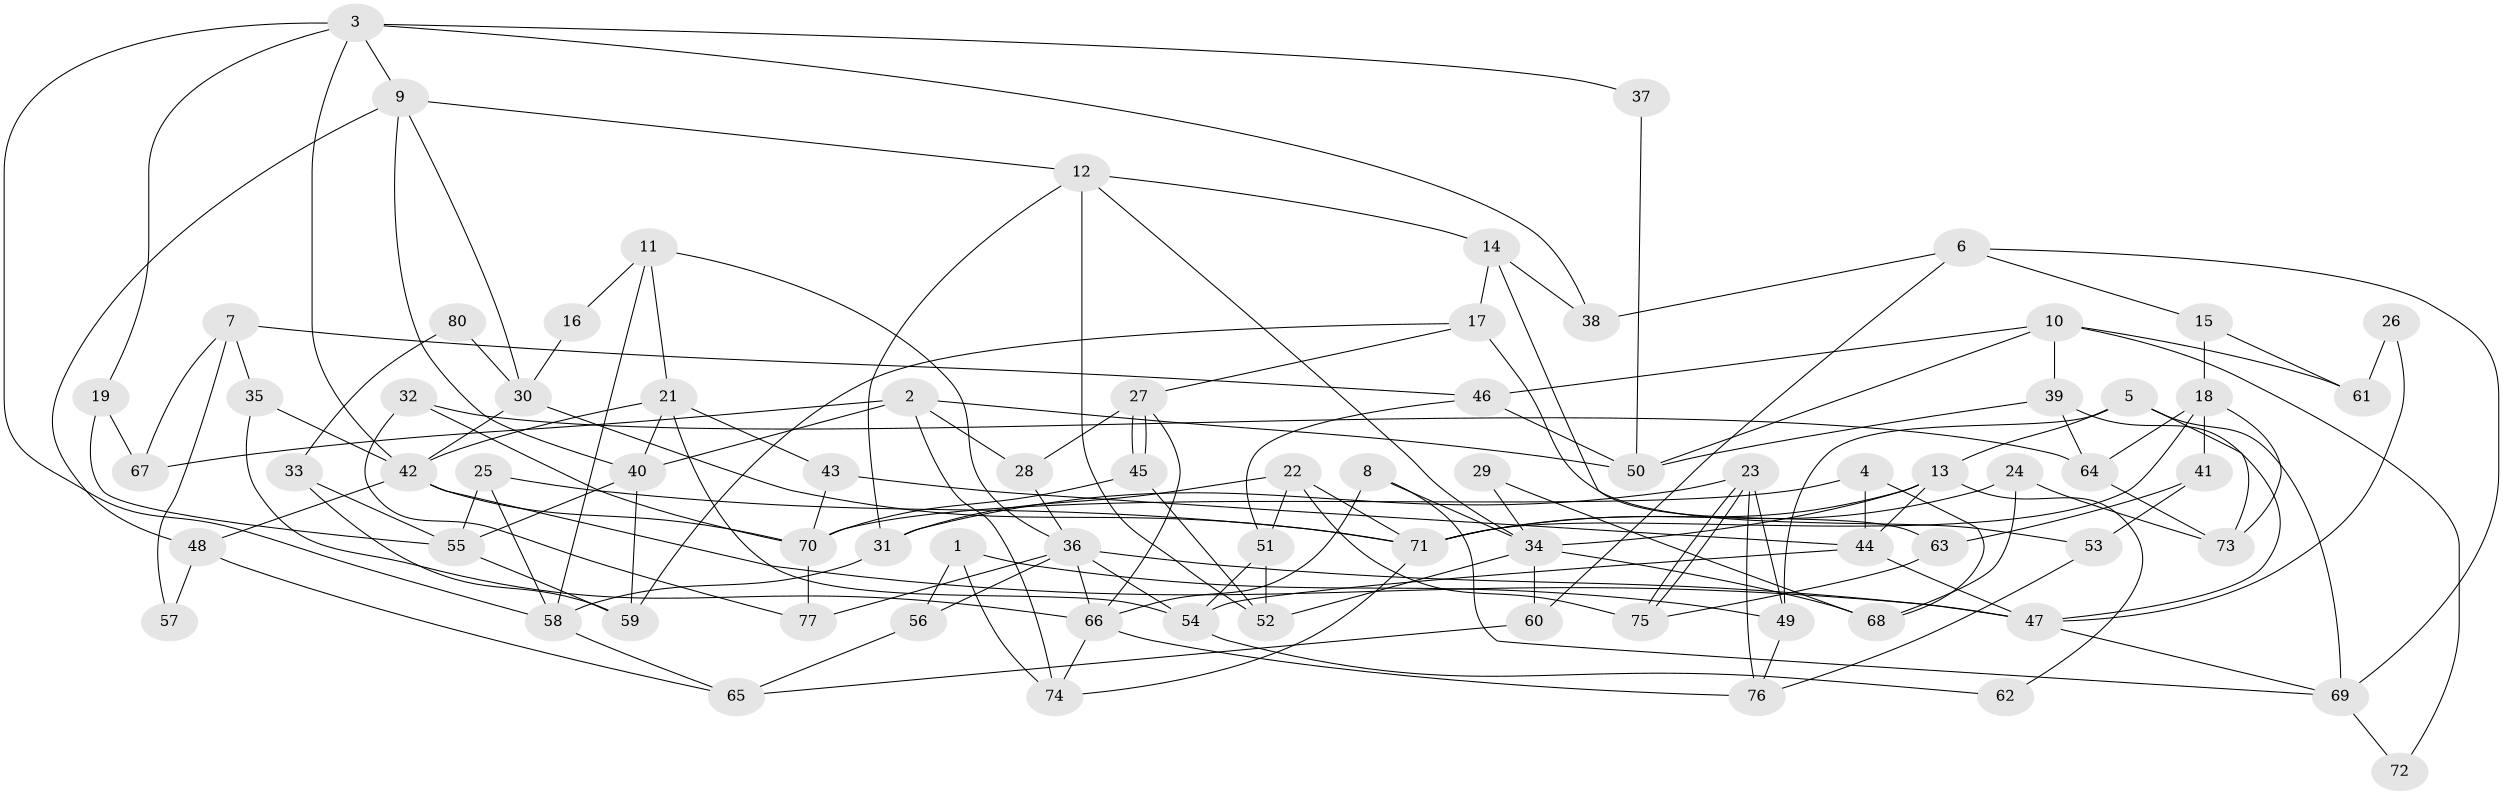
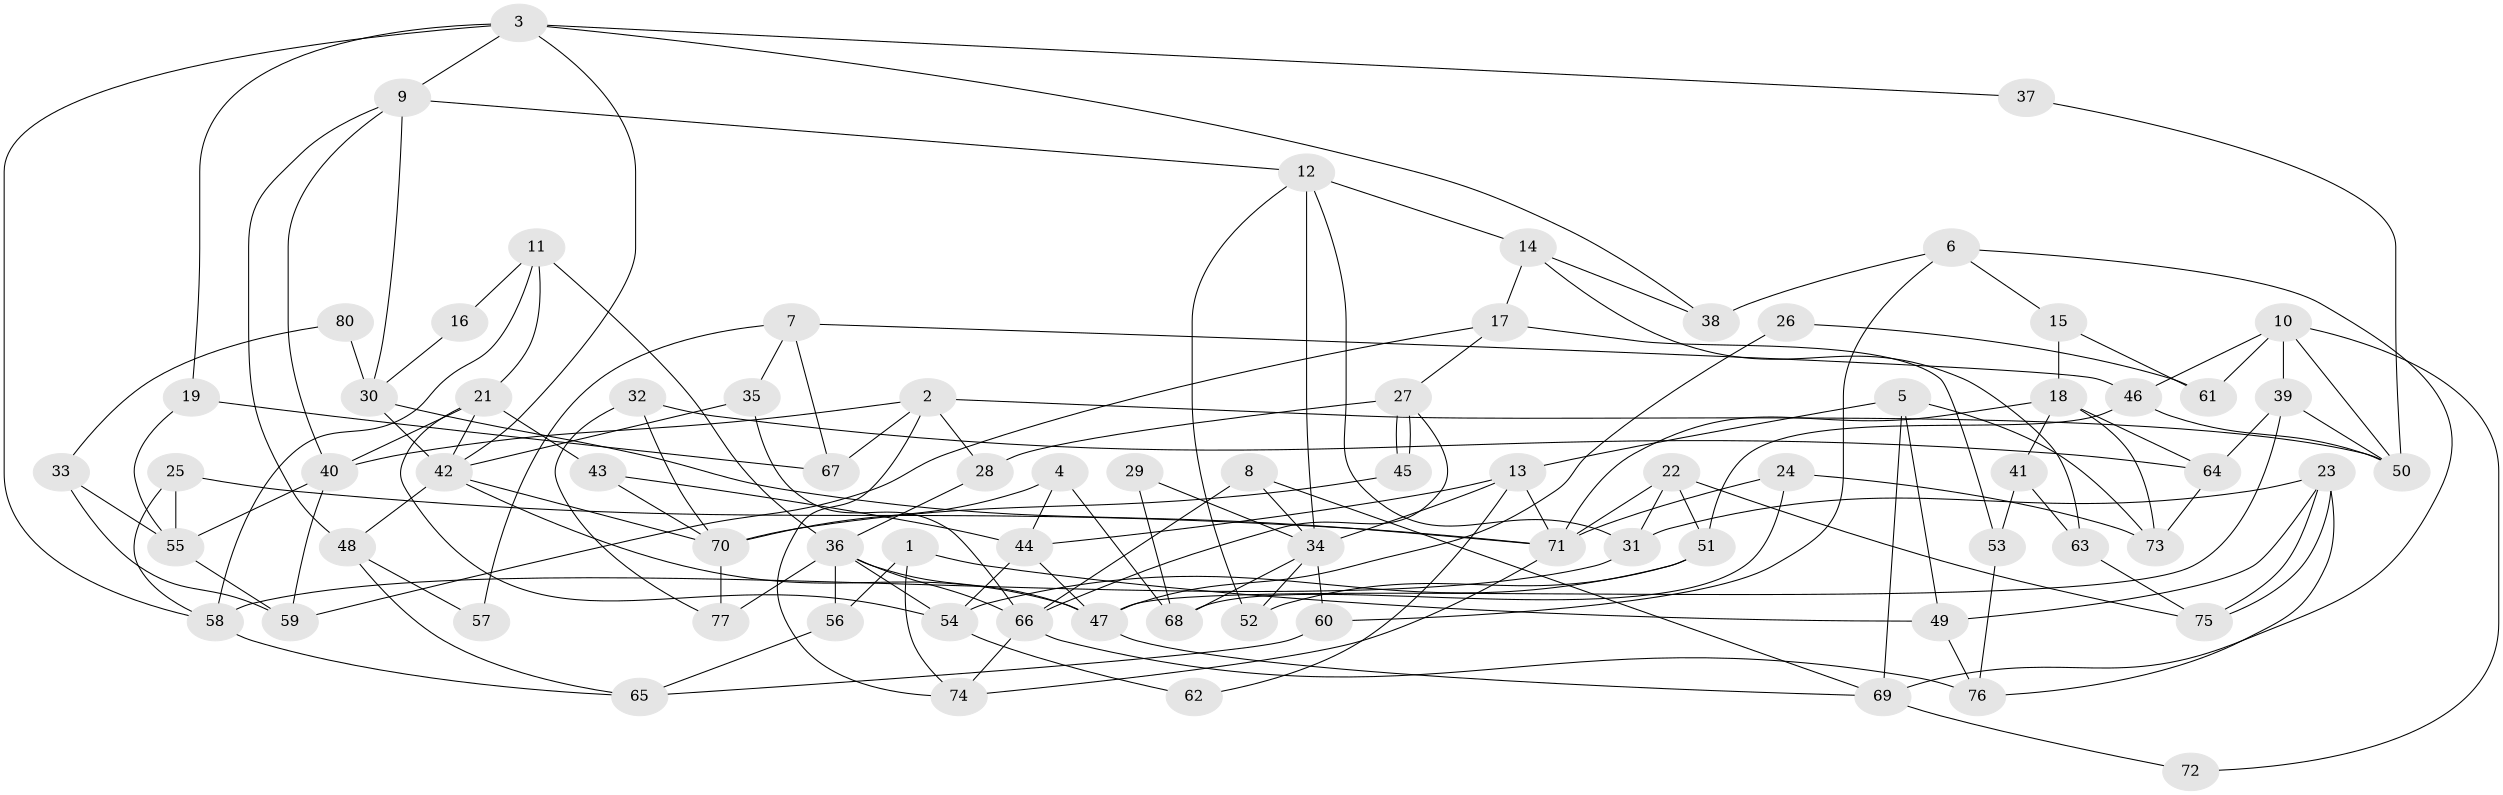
edge "45" -- "52": removed
